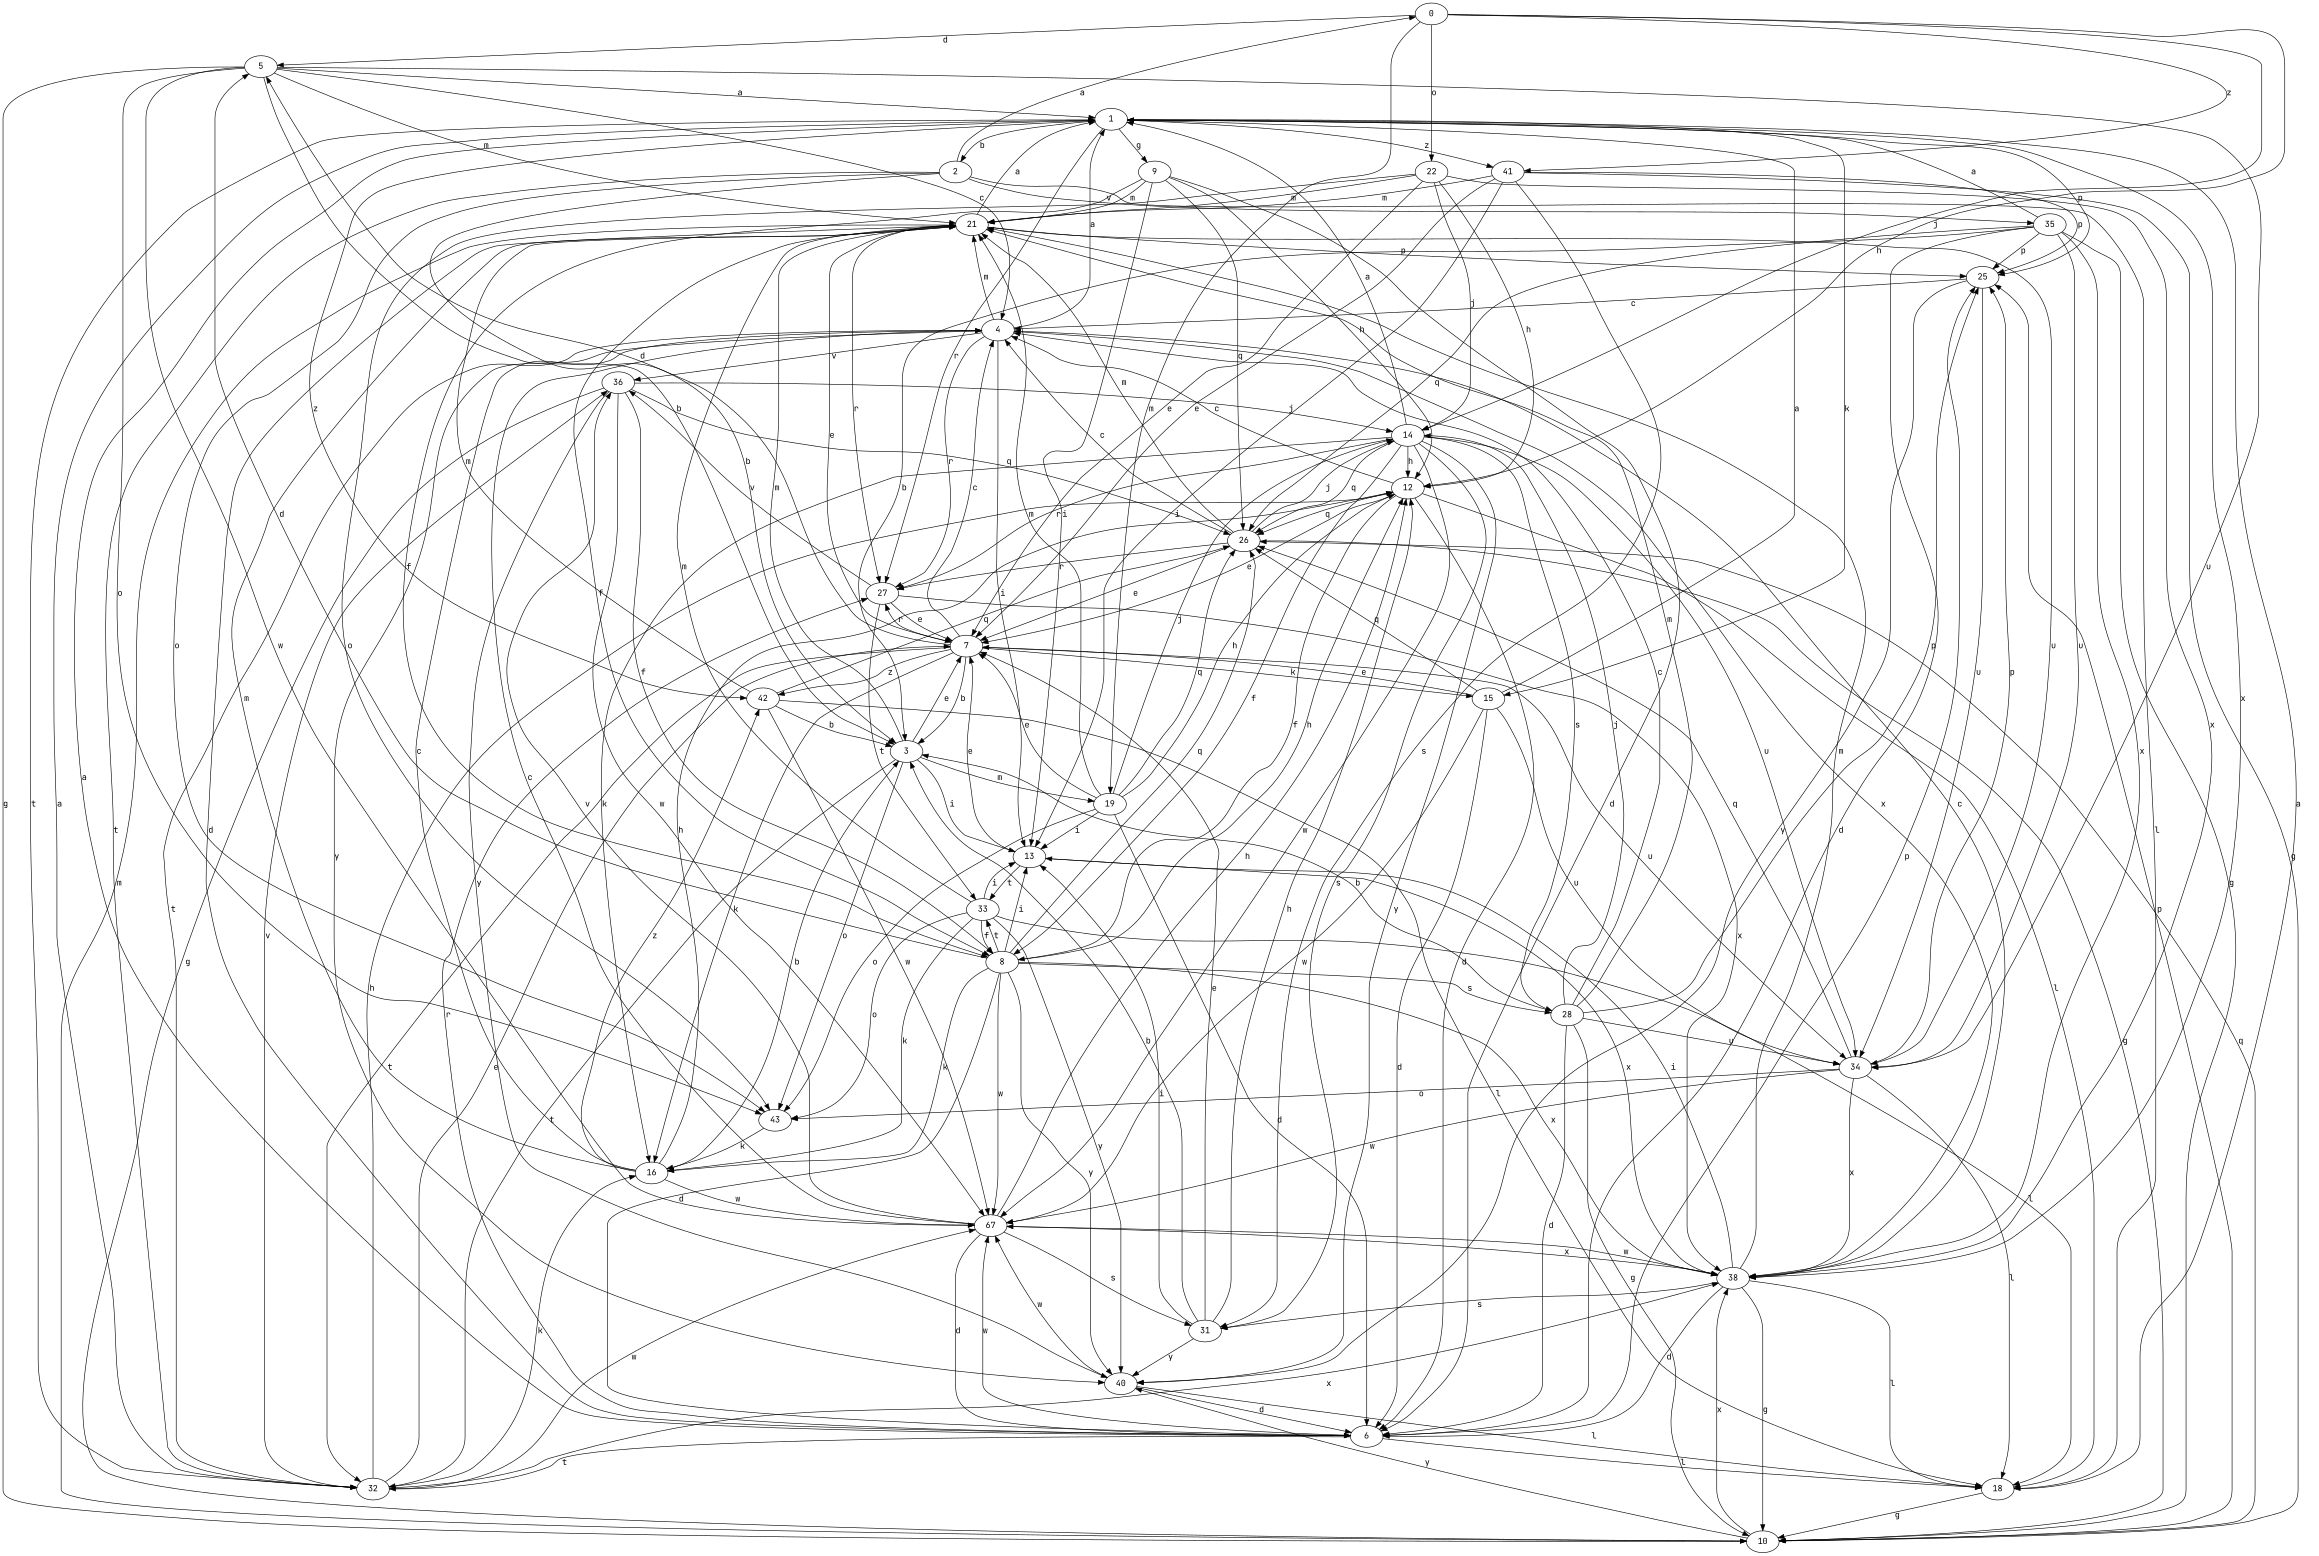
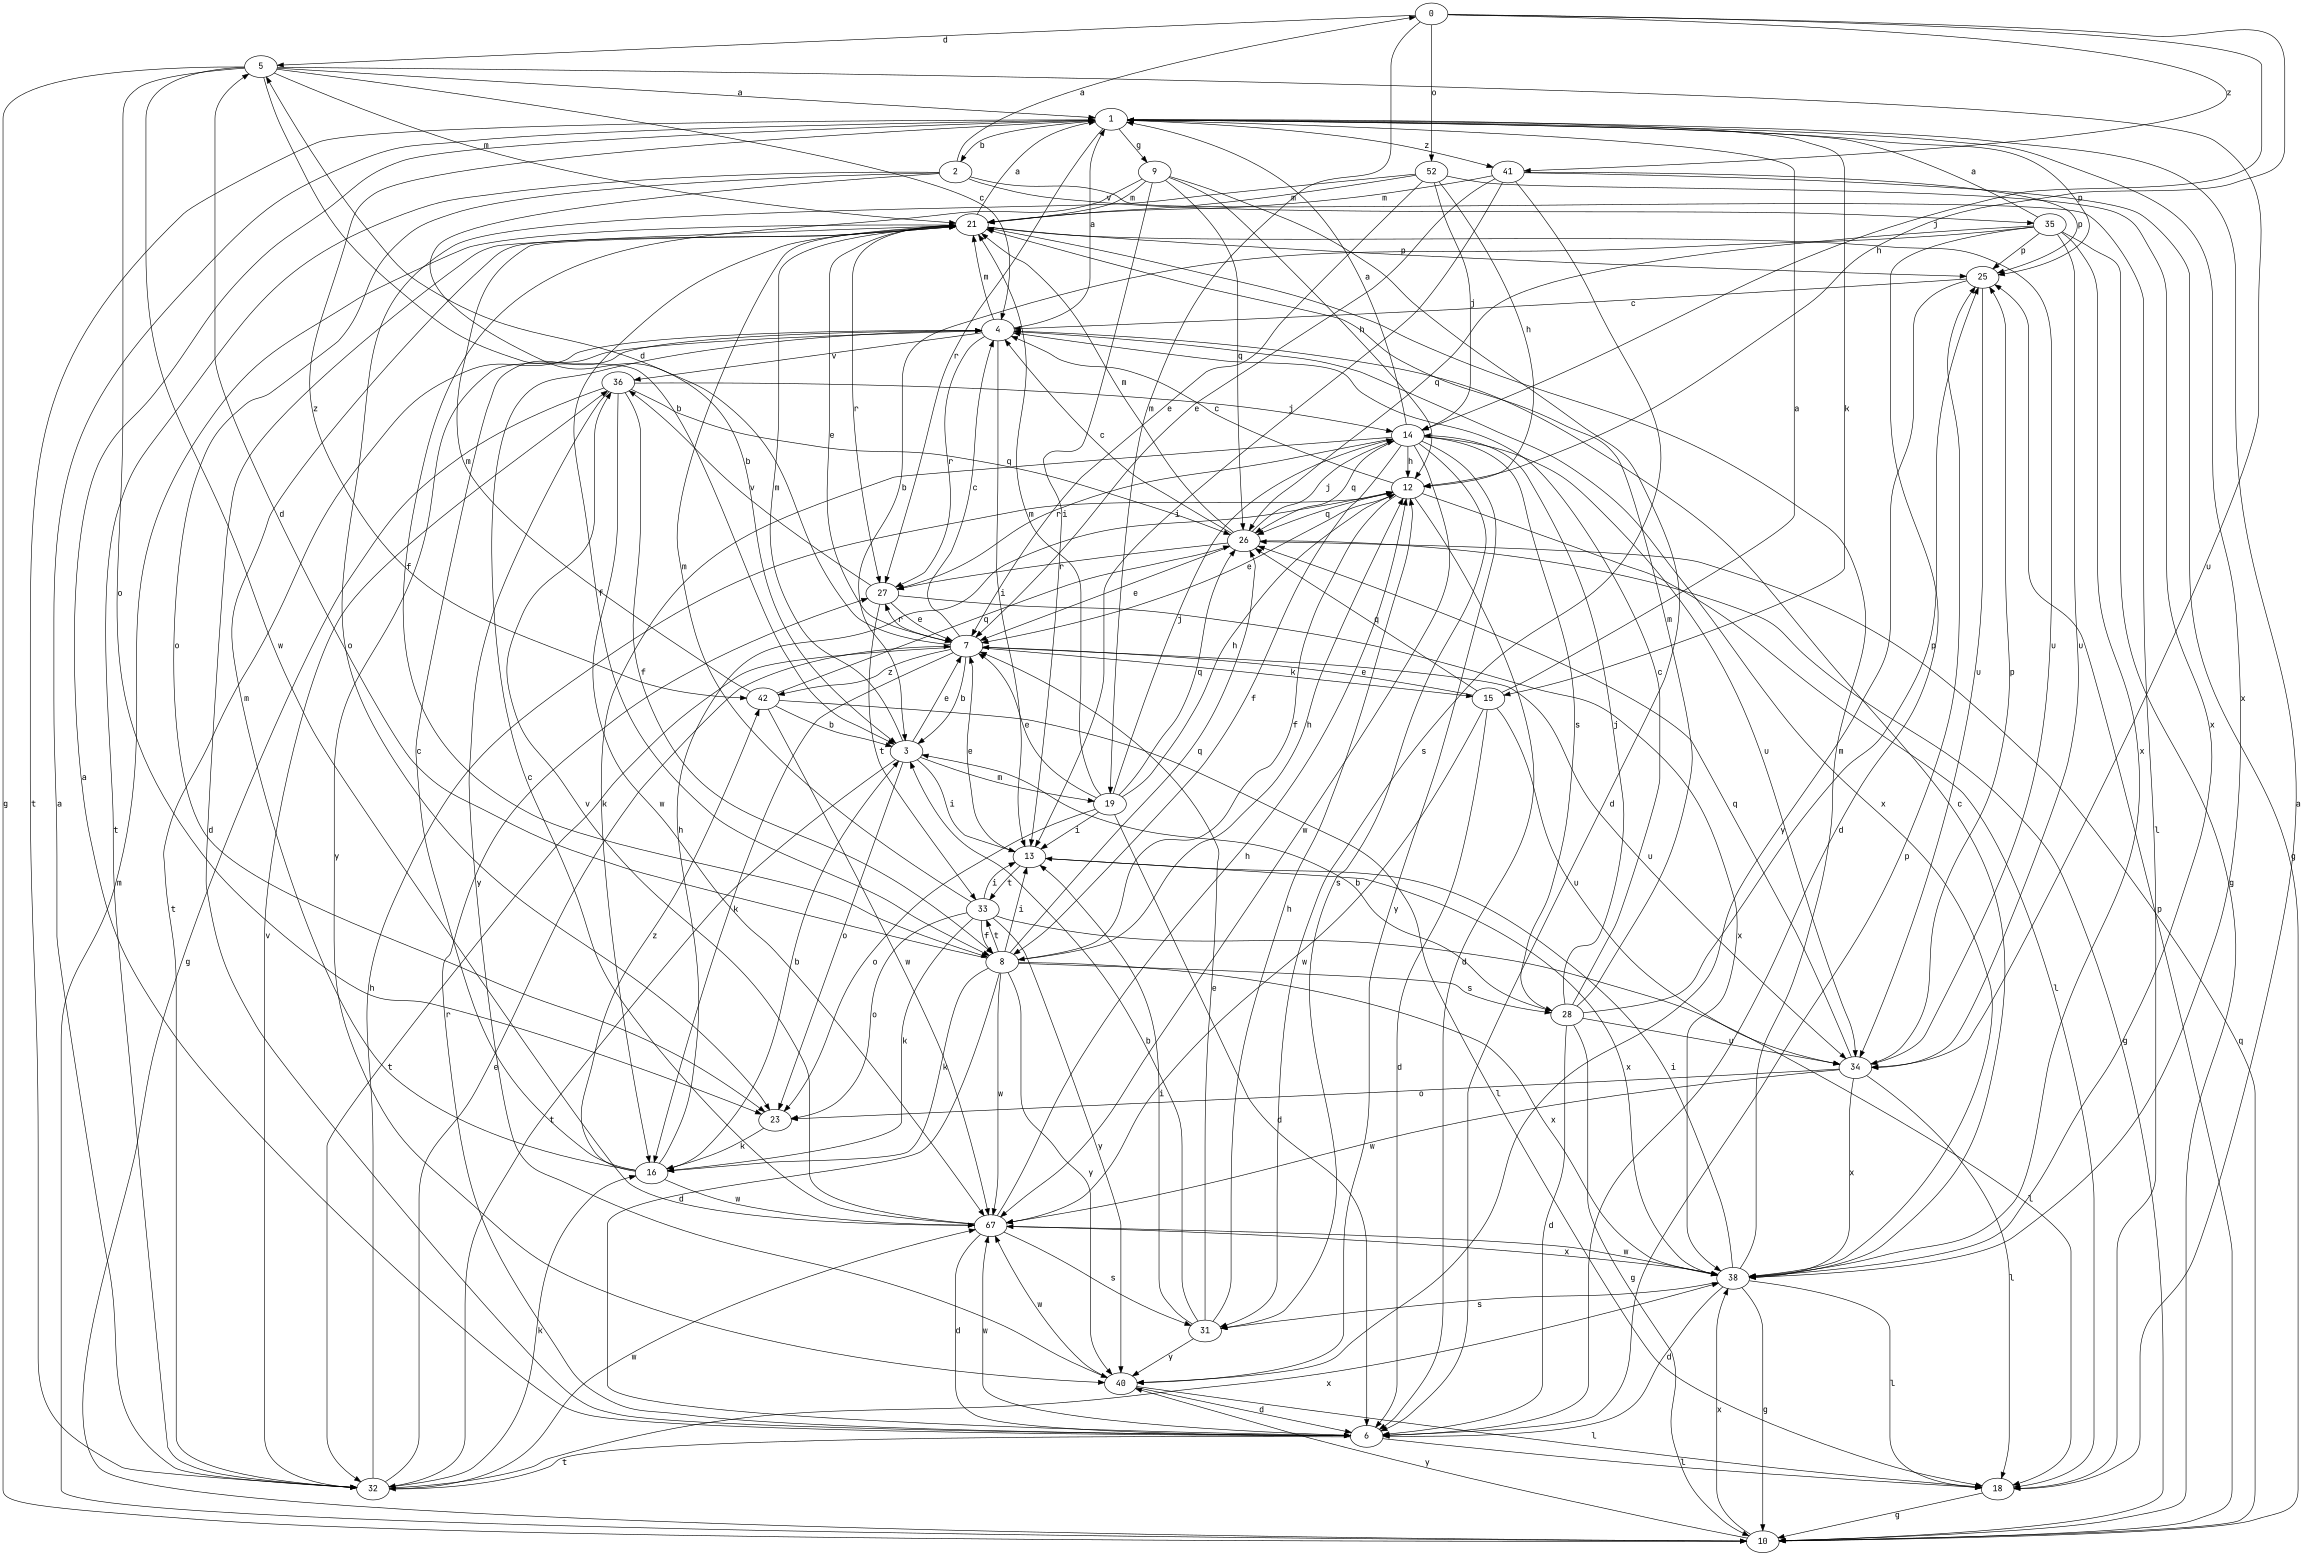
node "22": label "22" -> "52"
node "43": label "43" -> "23"
